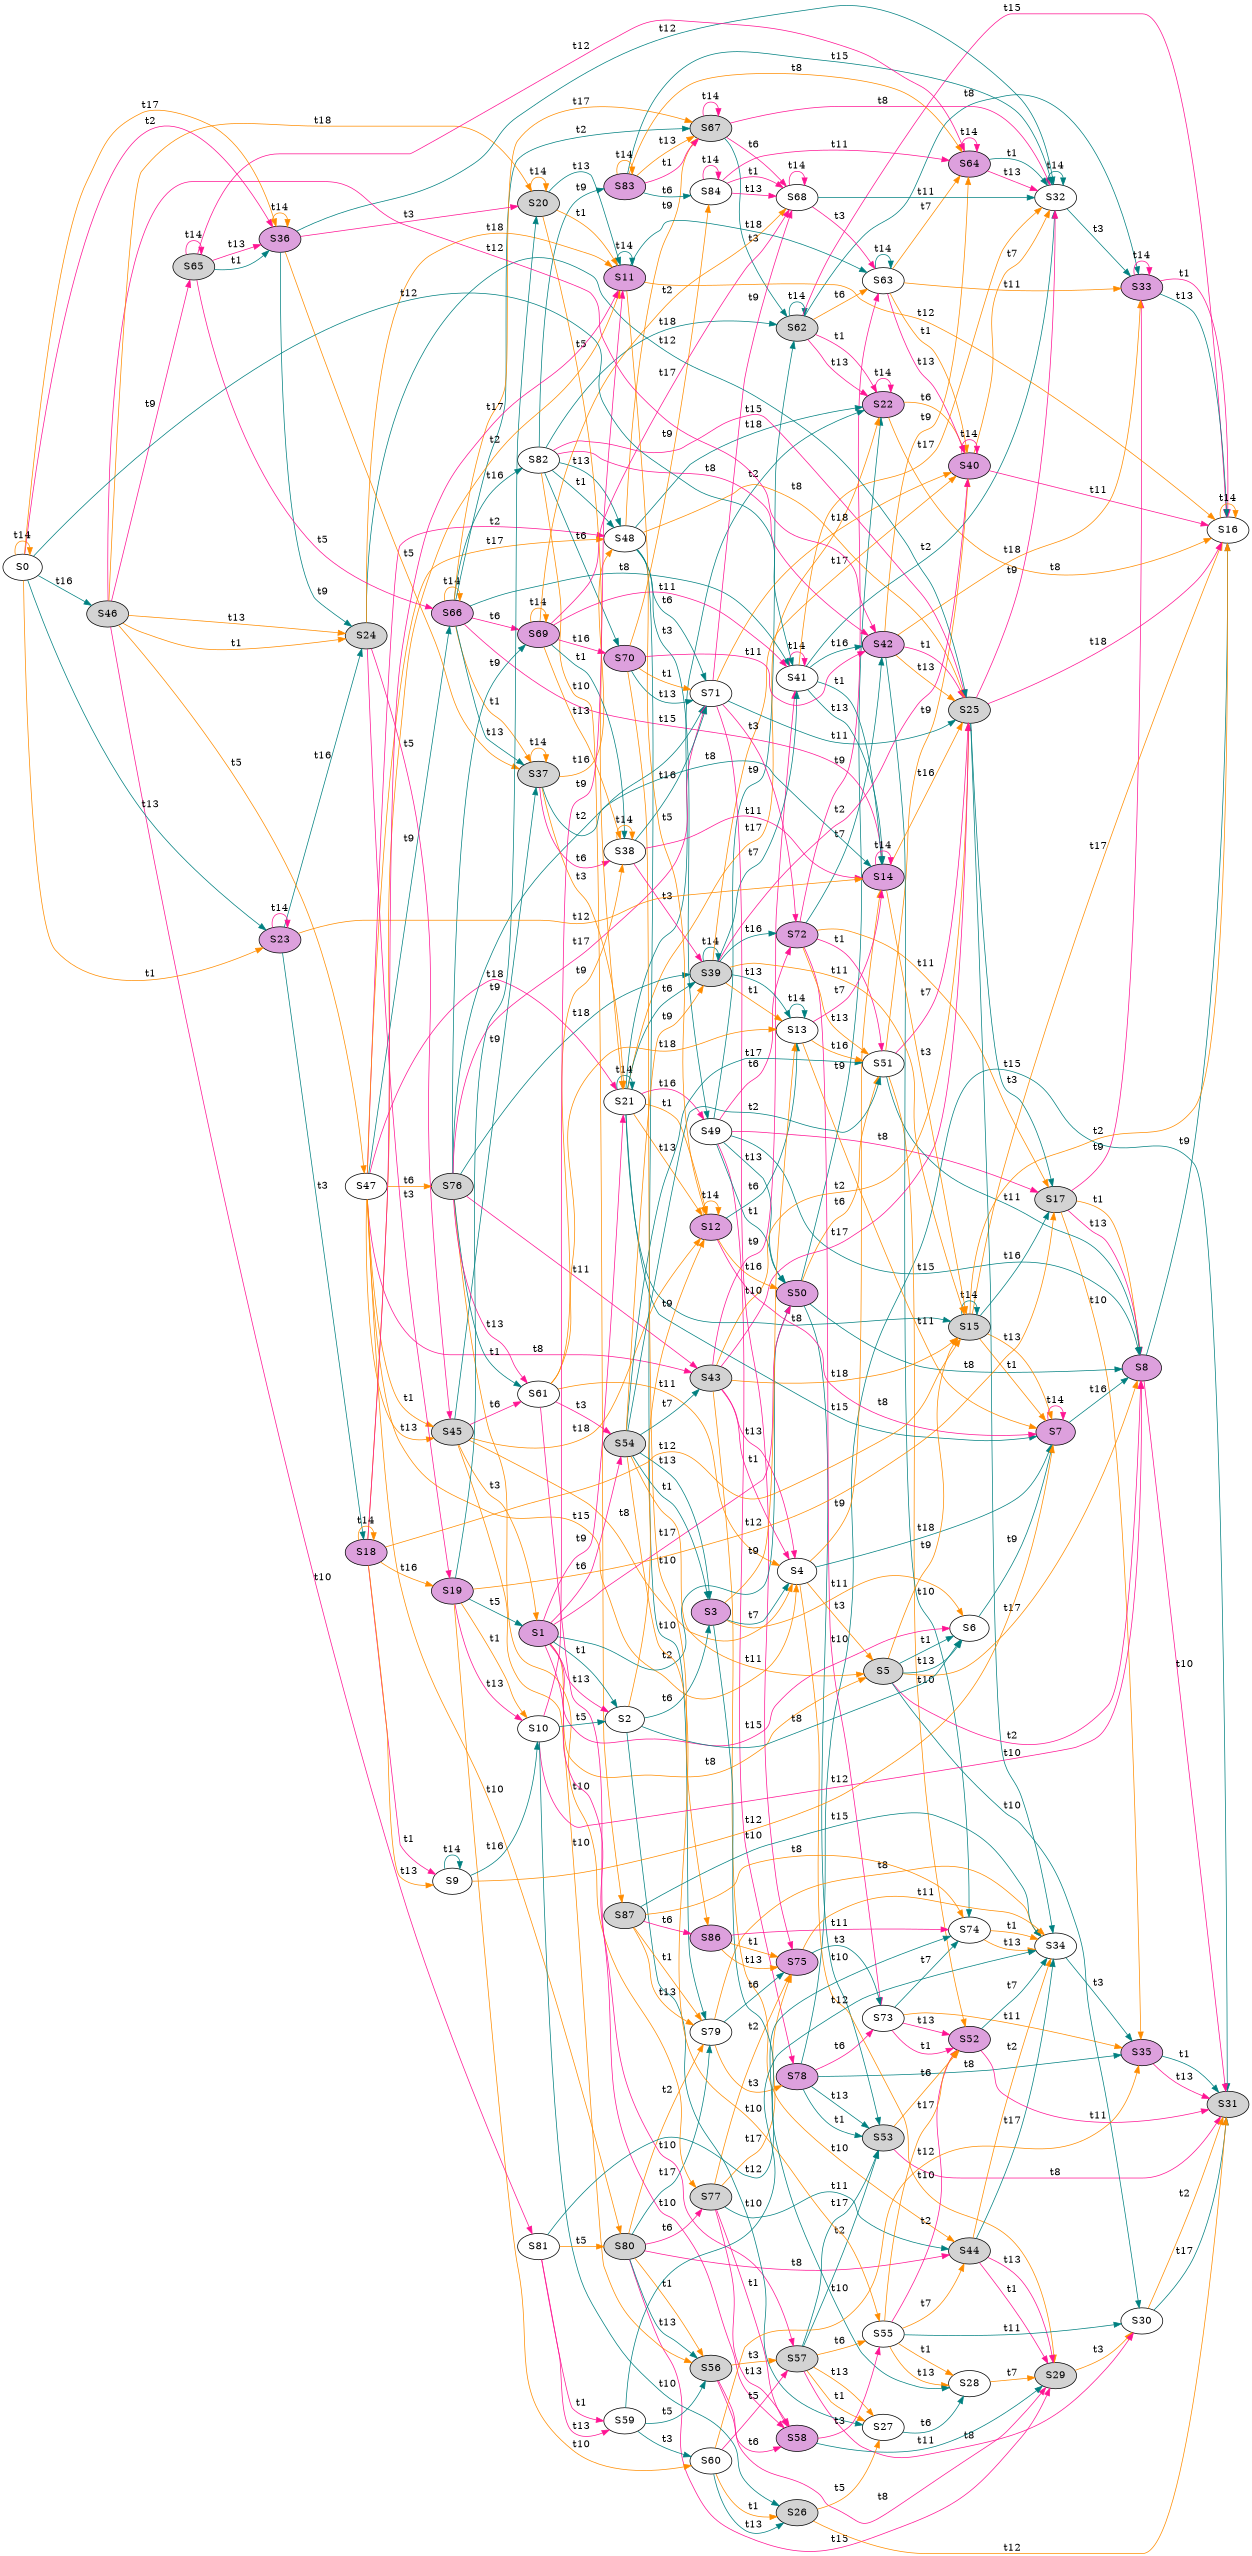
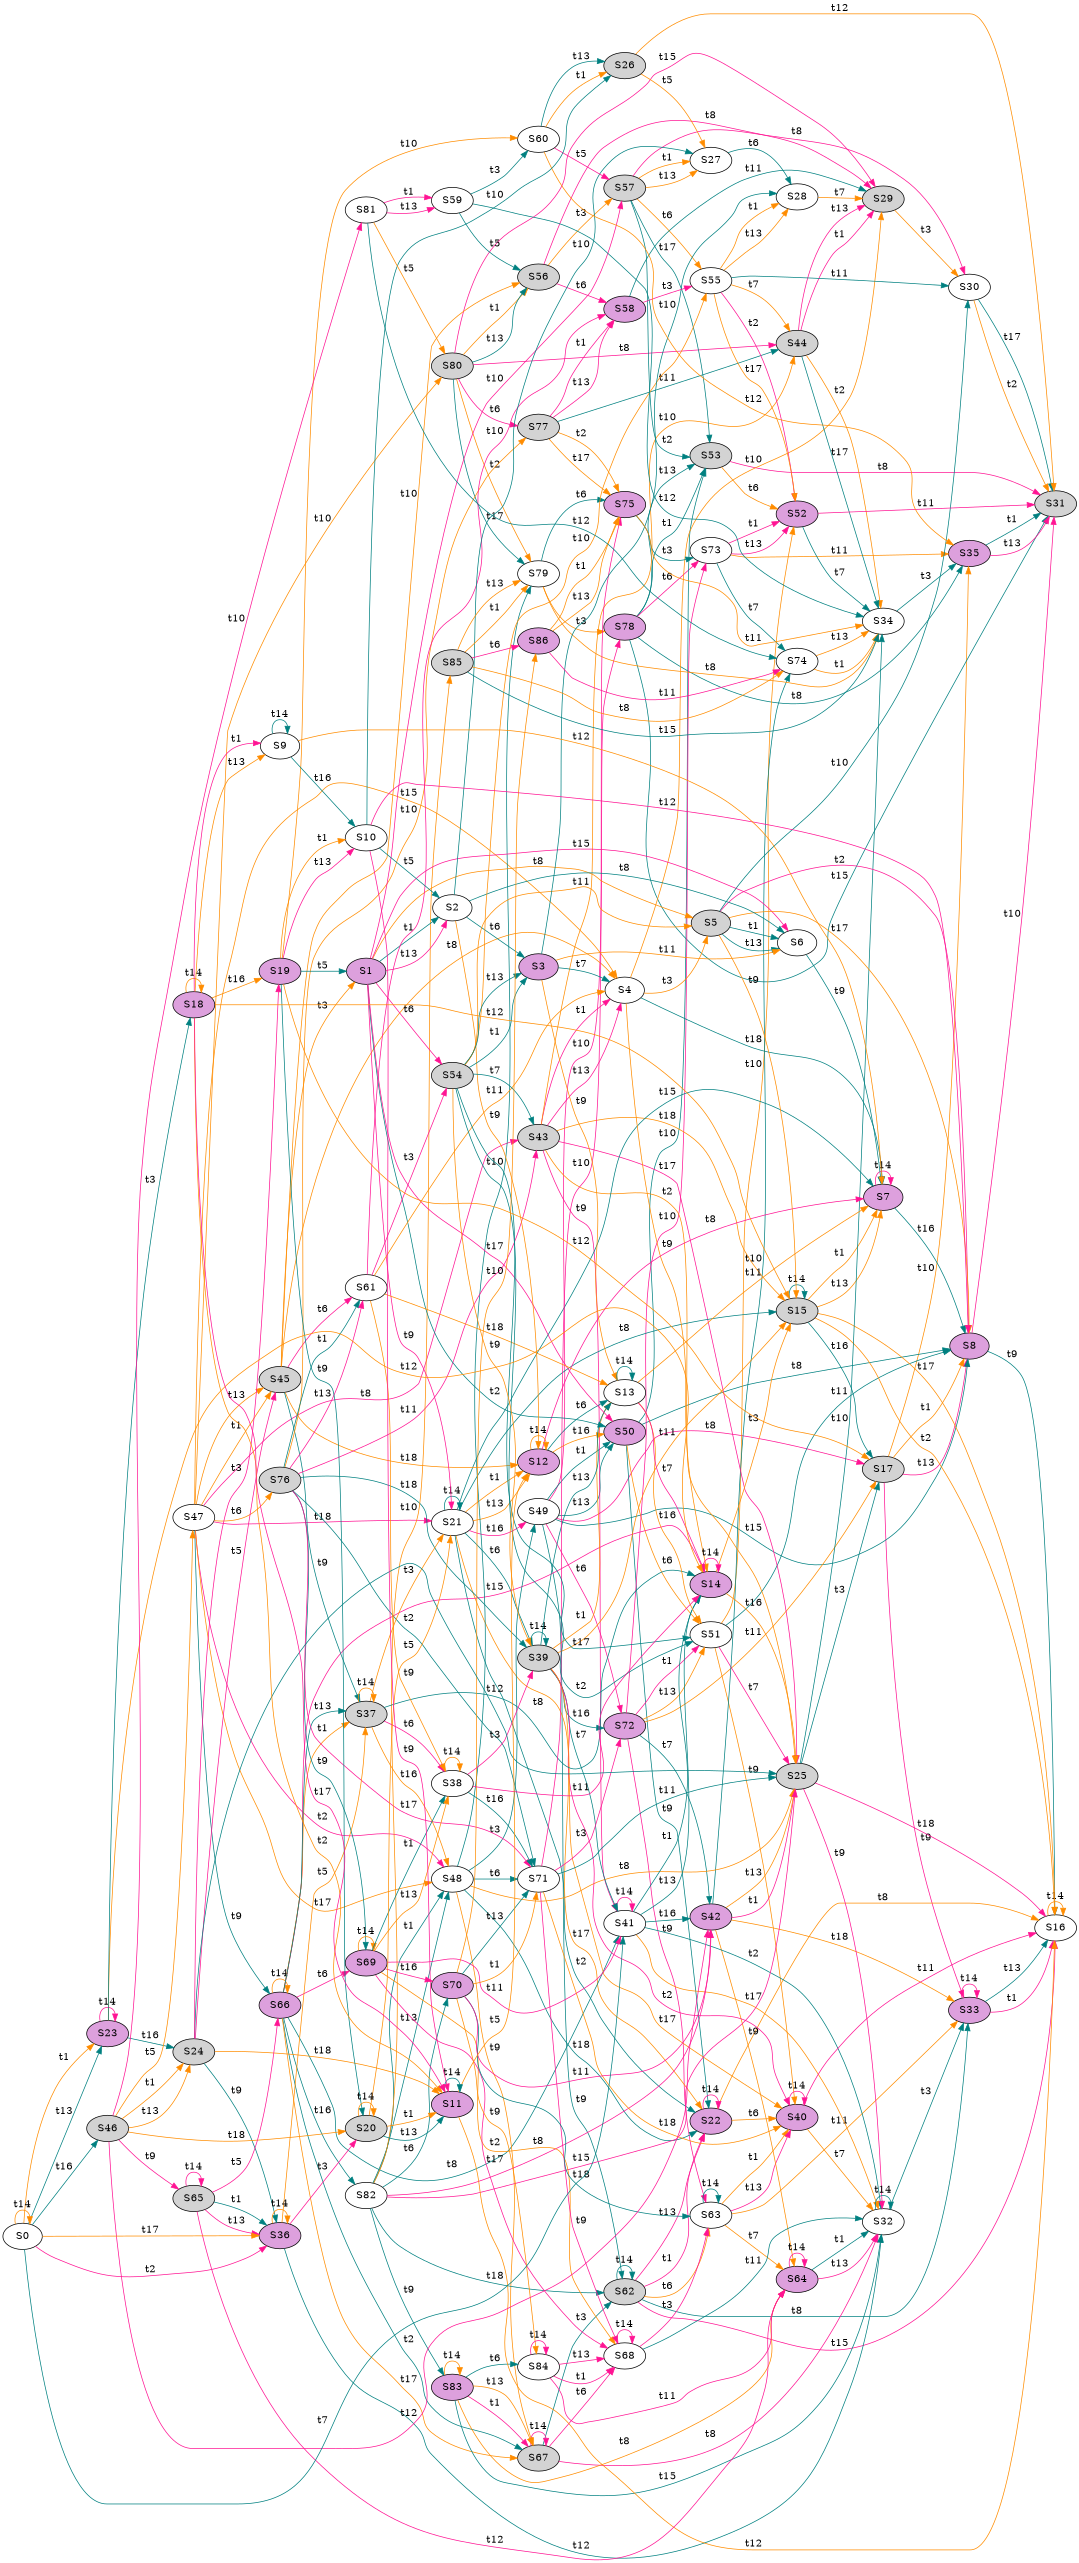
edge "S11" -> "S63": now "S70" -> "S63"
edge "S0" -> "S41": label "t12" -> "t7"
edge "S36" -> "S24": reversed
node "S87": label "S87" -> "S85"
